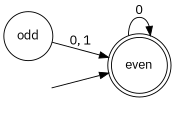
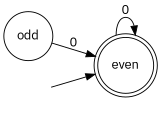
edge "odd" -> "even": label "0, 1" -> "0"
